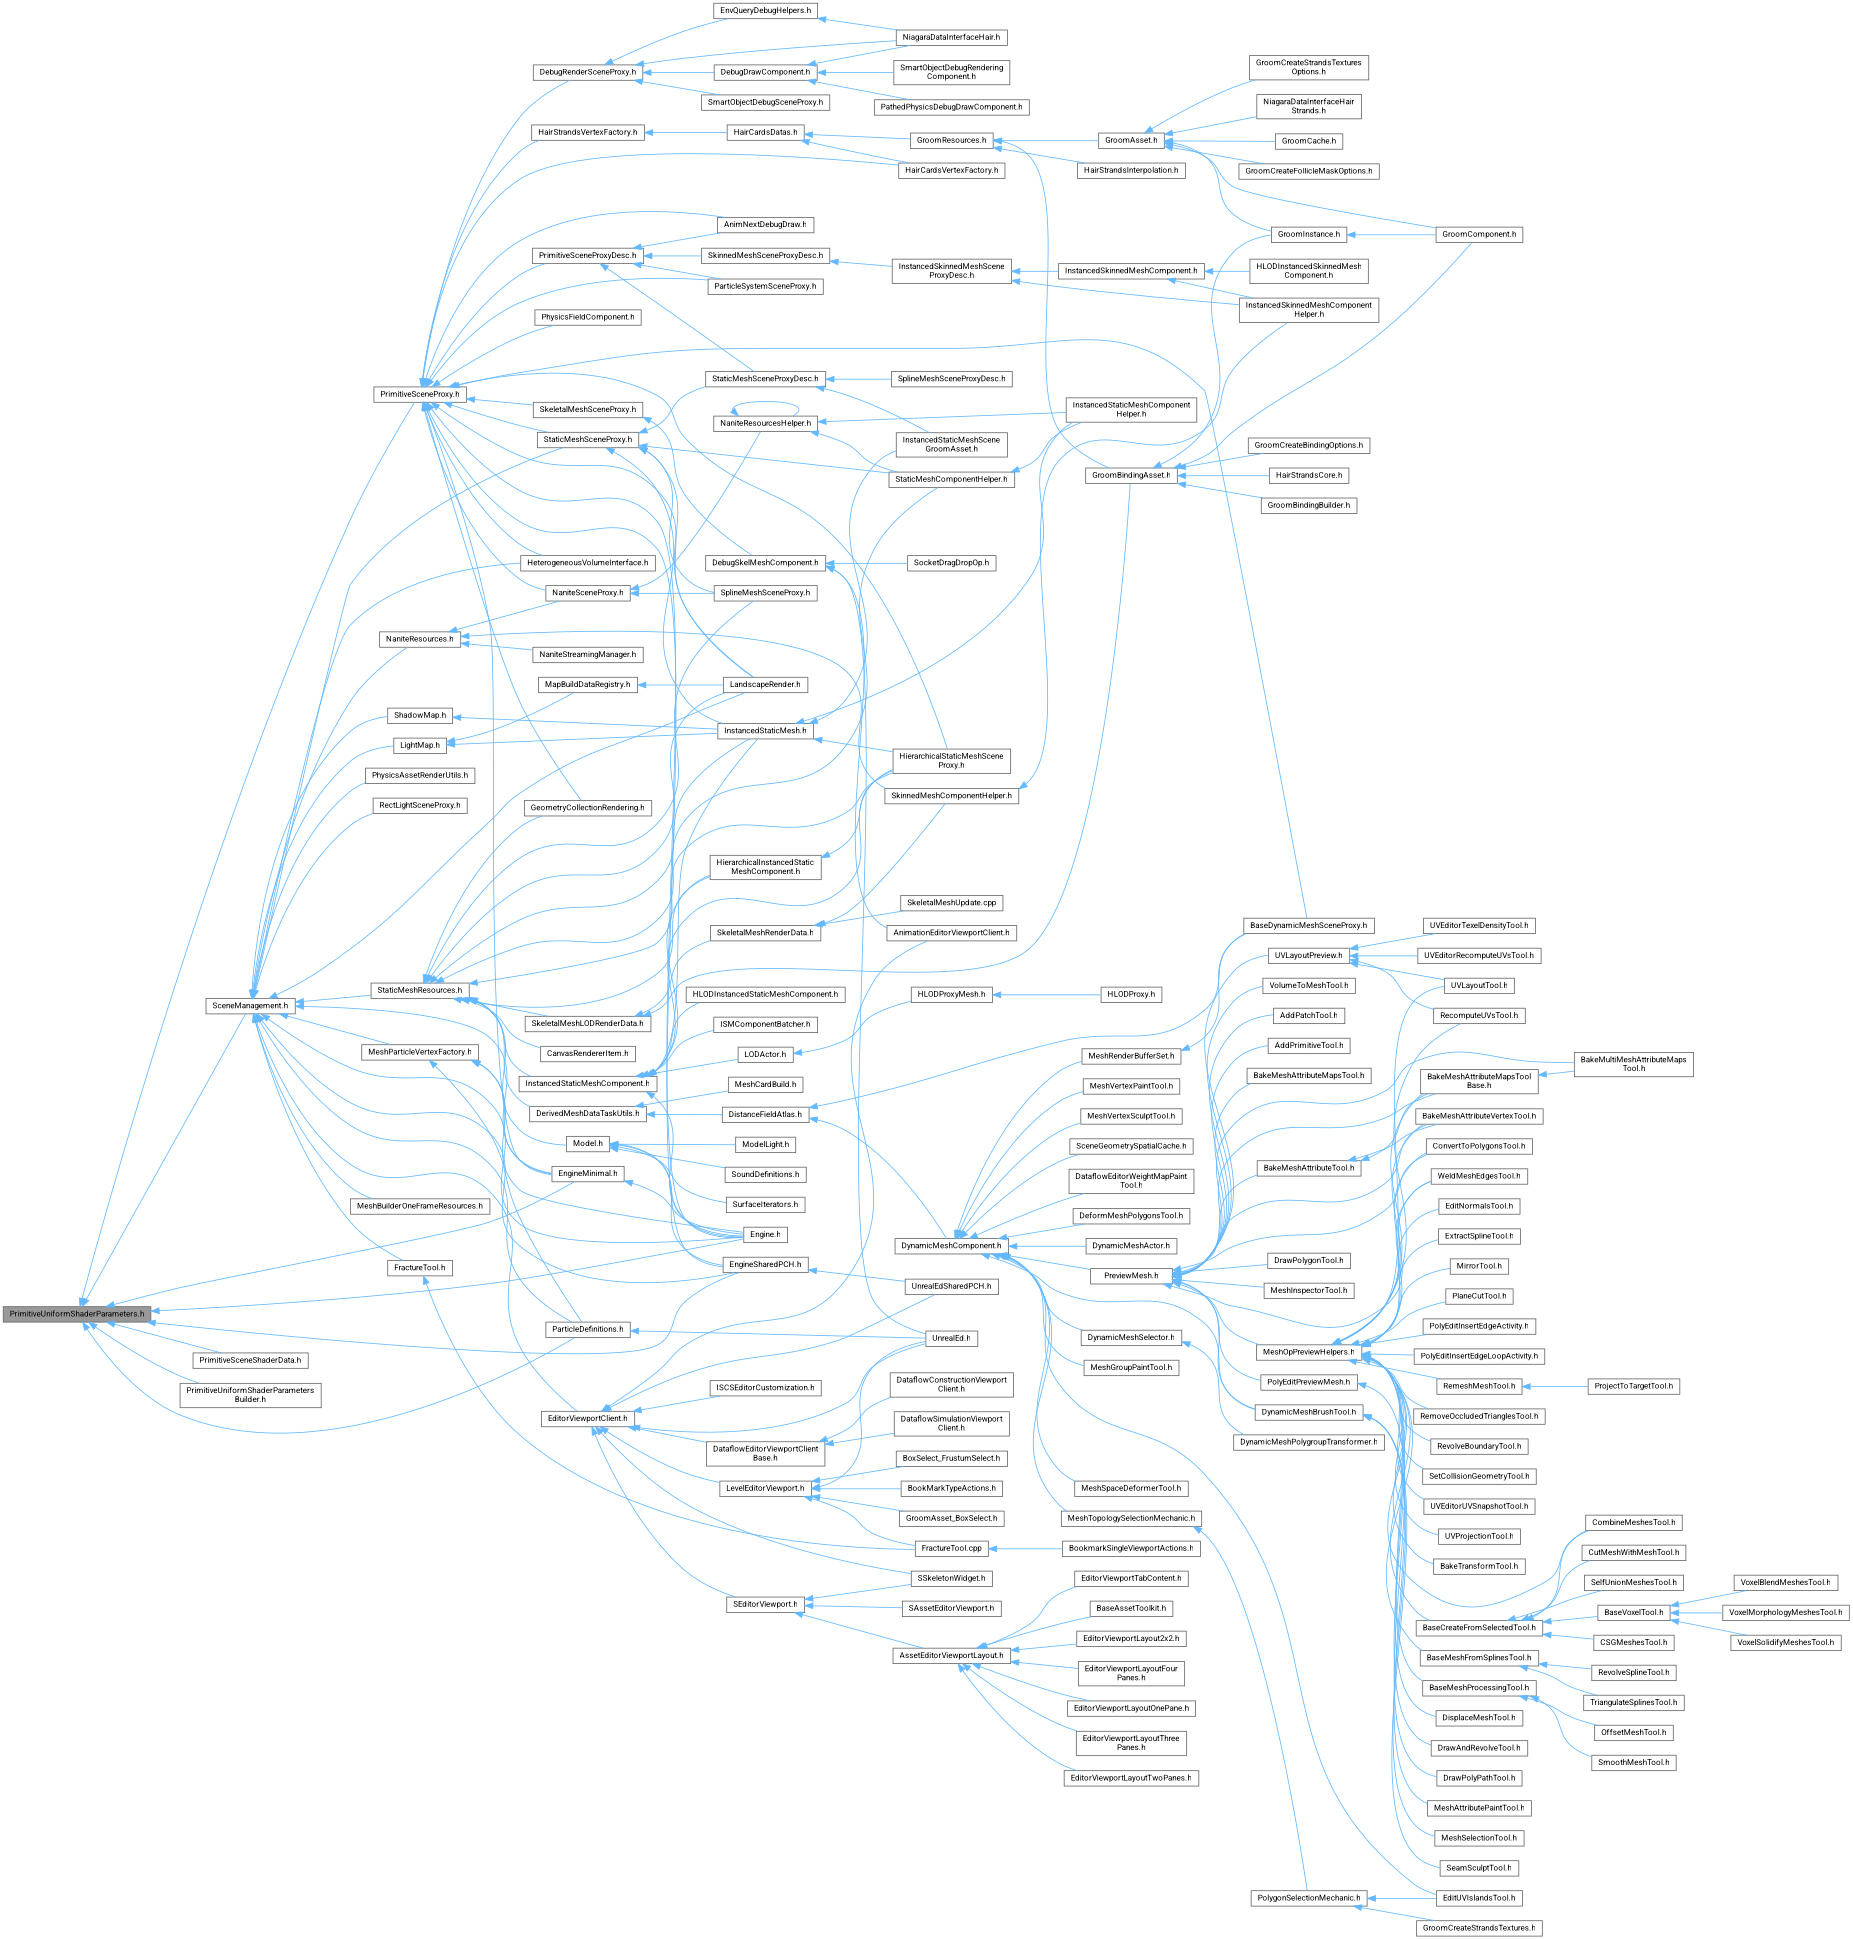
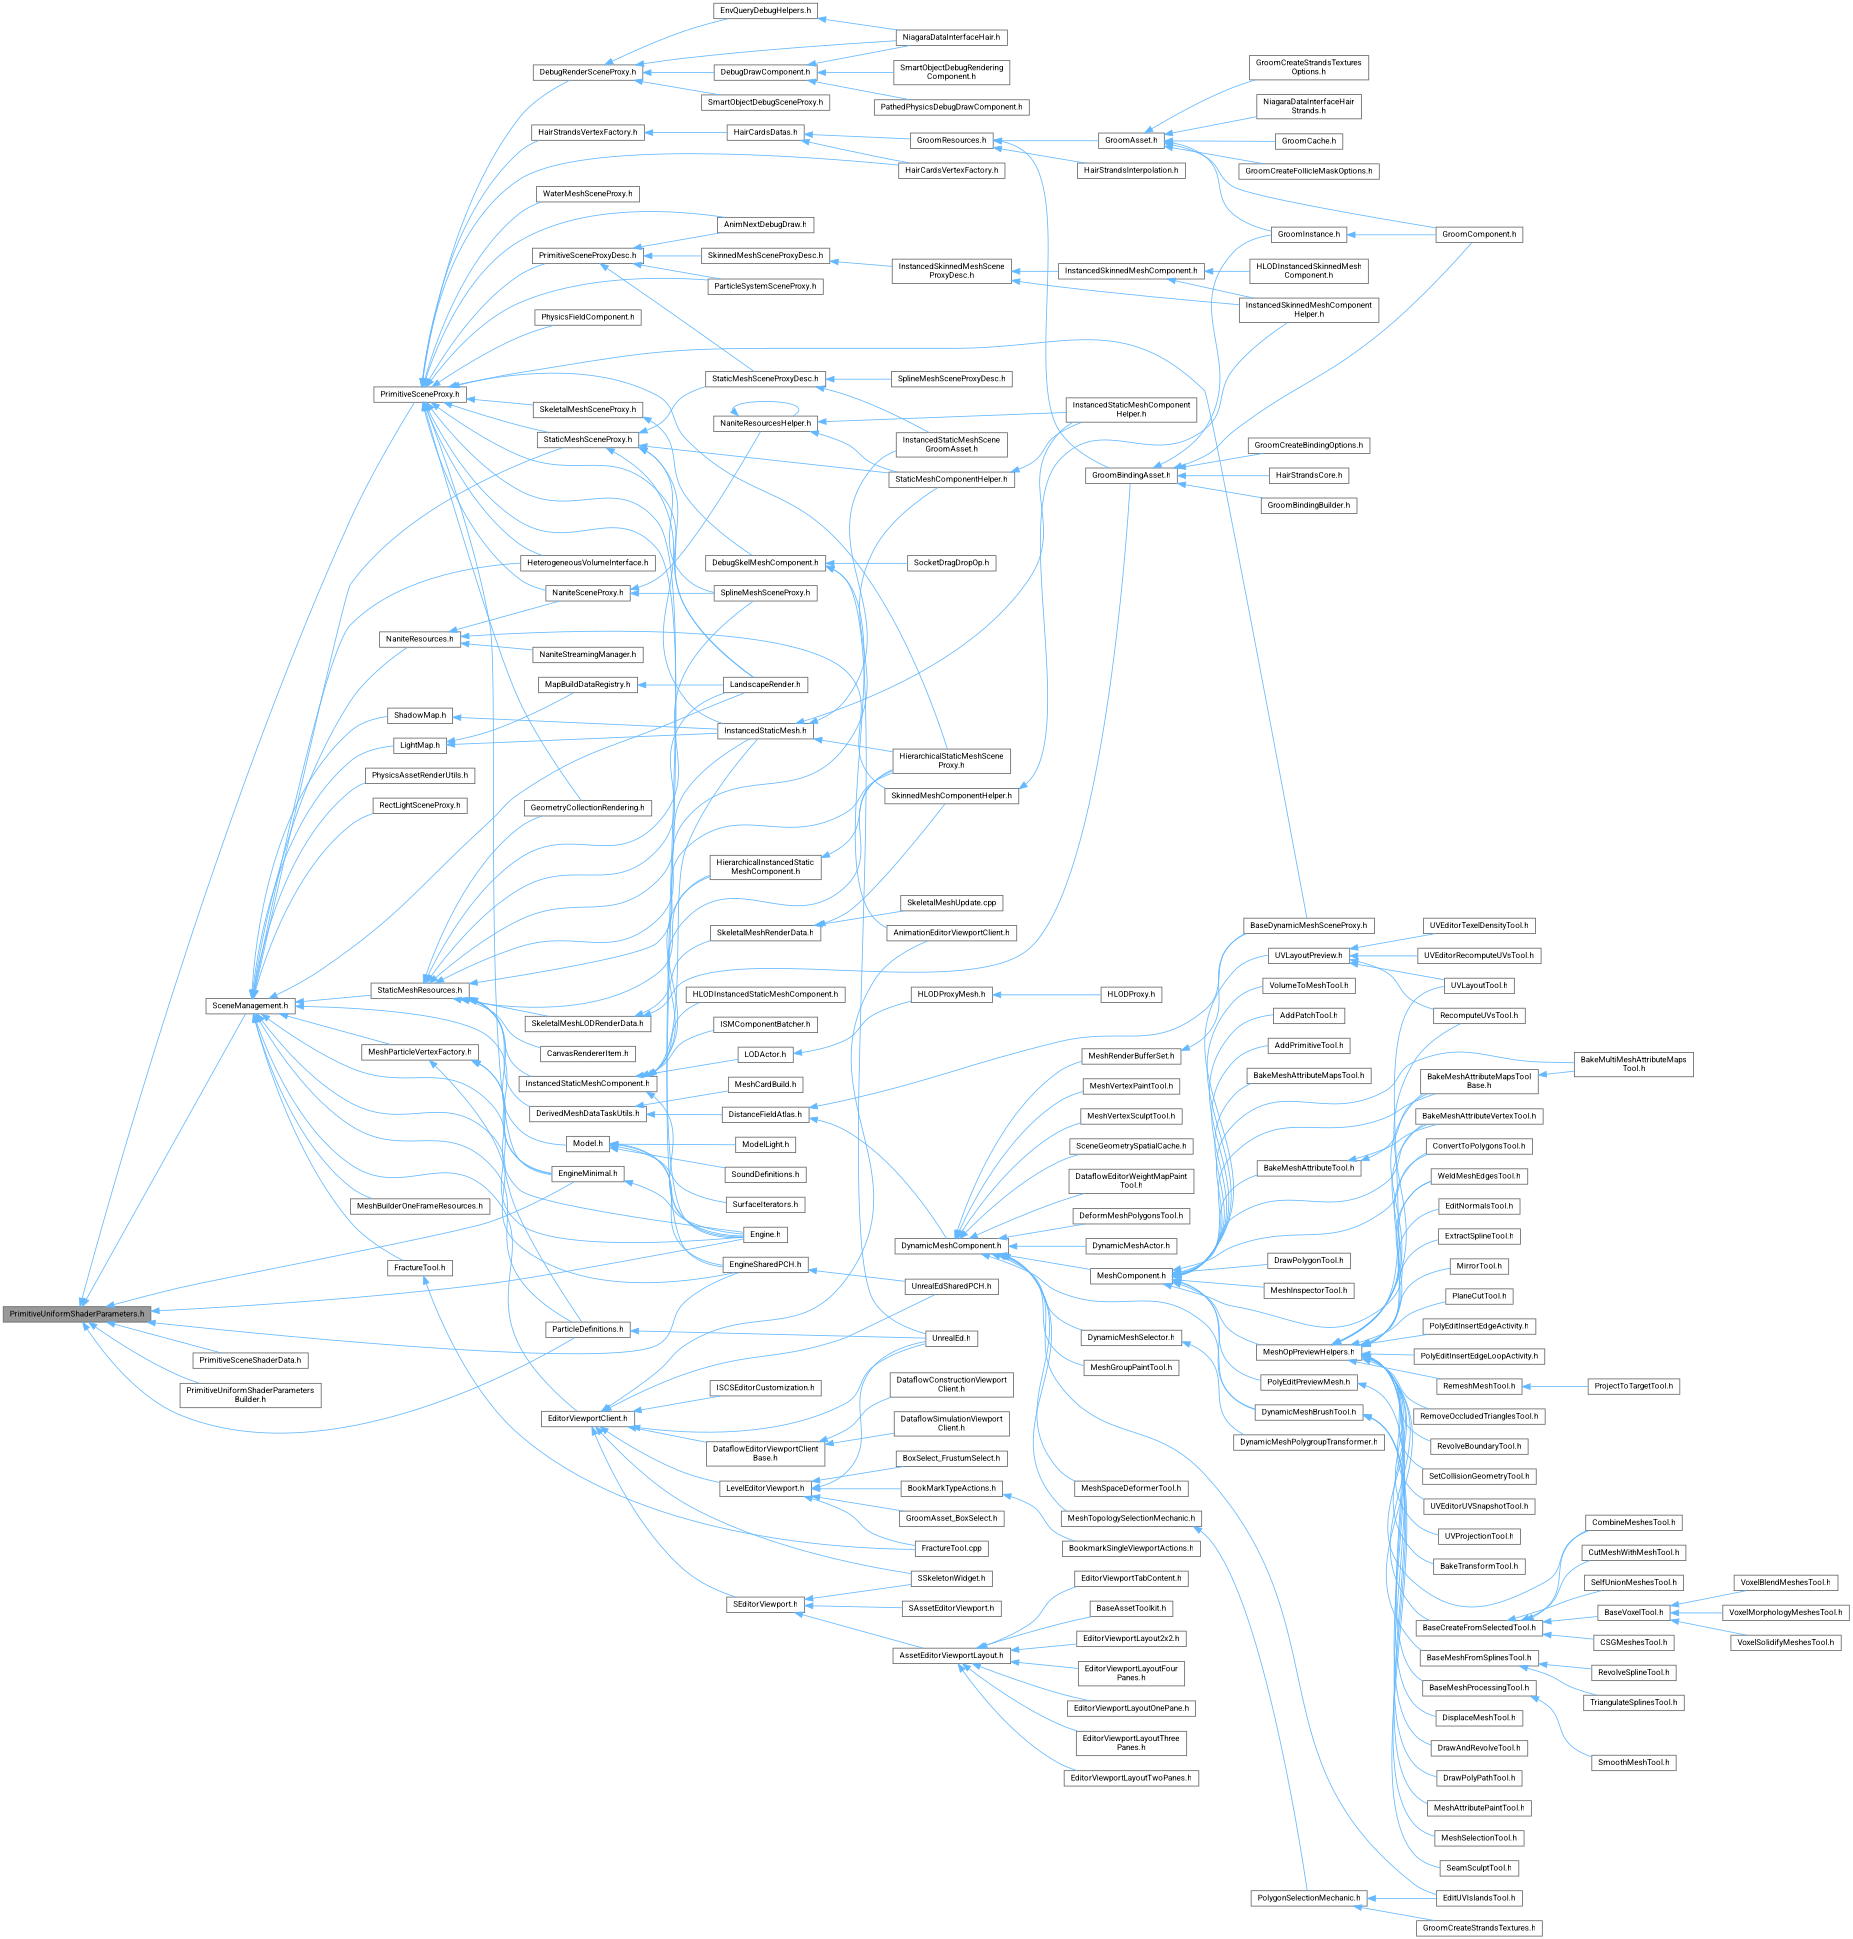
node "WaterMeshSceneProxy.h": added
node "PreviewMesh.h": label "PreviewMesh.h" -> "MeshComponent.h"
edge "BookmarkSingleViewportActions.h" -> "FractureTool.cpp": now "BookmarkSingleViewportActions.h" -> "BookMarkTypeActions.h"
node "OffsetMeshTool.h": removed
